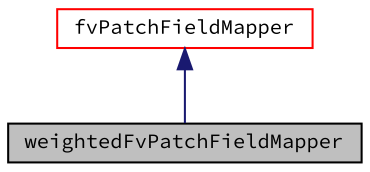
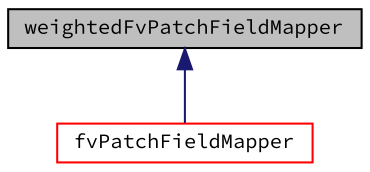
edge "weightedFvPatchFieldMapper" -> "fvPatchFieldMapper": reversed
